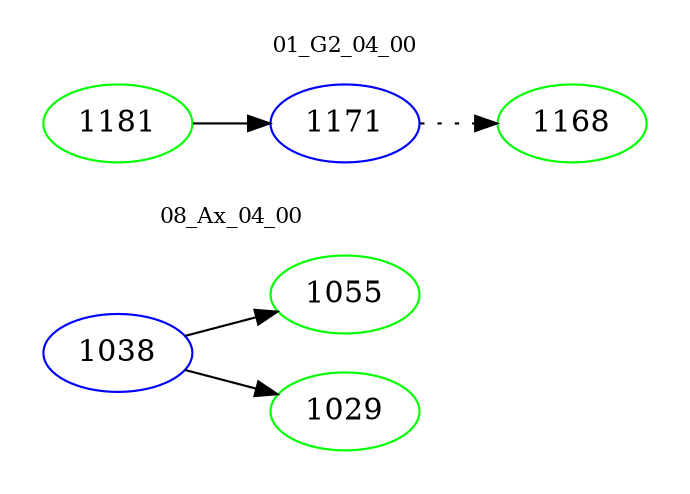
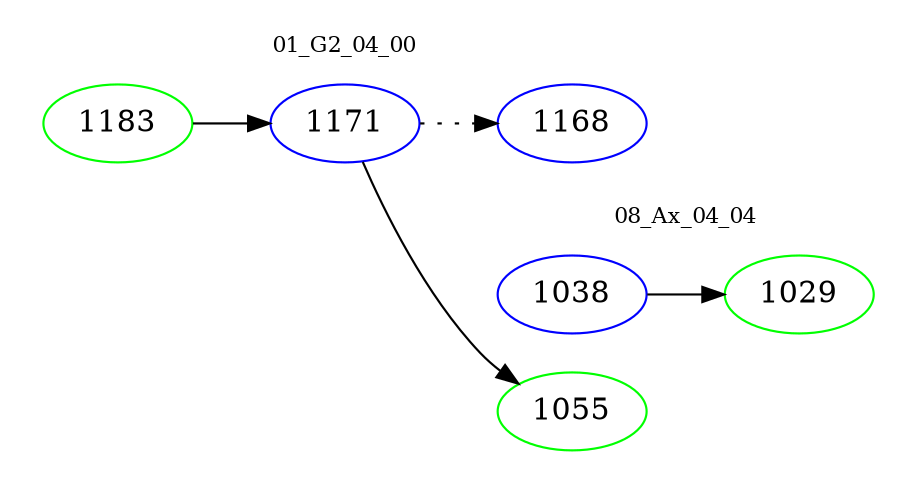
node "1181": label "1181" -> "1183"
node "1168": color green -> blue
cluster "08_Ax_04_00": label "08_Ax_04_00" -> "08_Ax_04_04"
edge "1038" -> "1055": now "1171" -> "1055"
